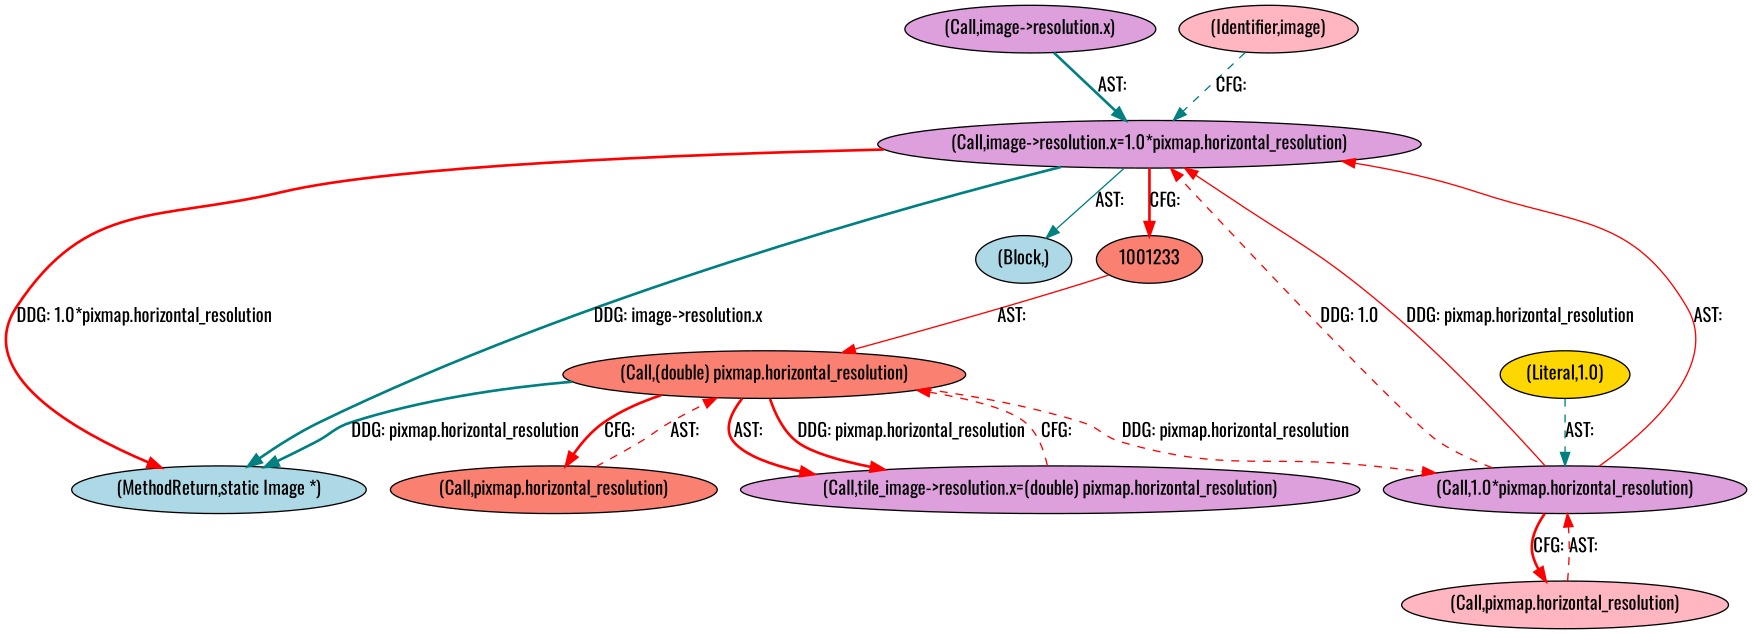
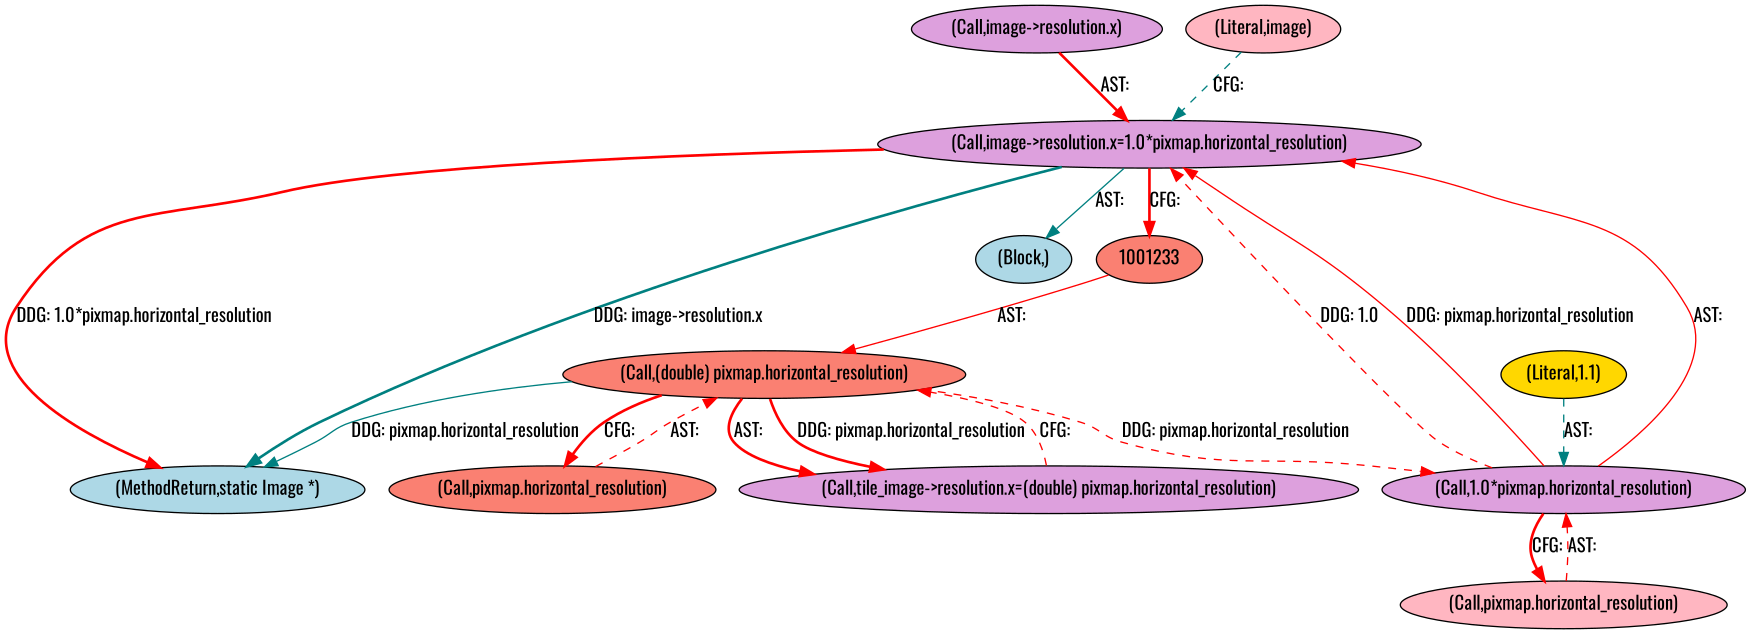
node "(Identifier,image)": label "(Identifier,image)" -> "(Literal,image)"
edge "(Call,image->resolution.x)" -> "(Call,image->resolution.x=1.0*pixmap.horizontal_resolution)": color teal -> red
node "(Literal,1.0)": label "(Literal,1.0)" -> "(Literal,1.1)"
edge "(Call,(double) pixmap.horizontal_resolution)" -> "(MethodReturn,static Image *)": style bold -> solid
